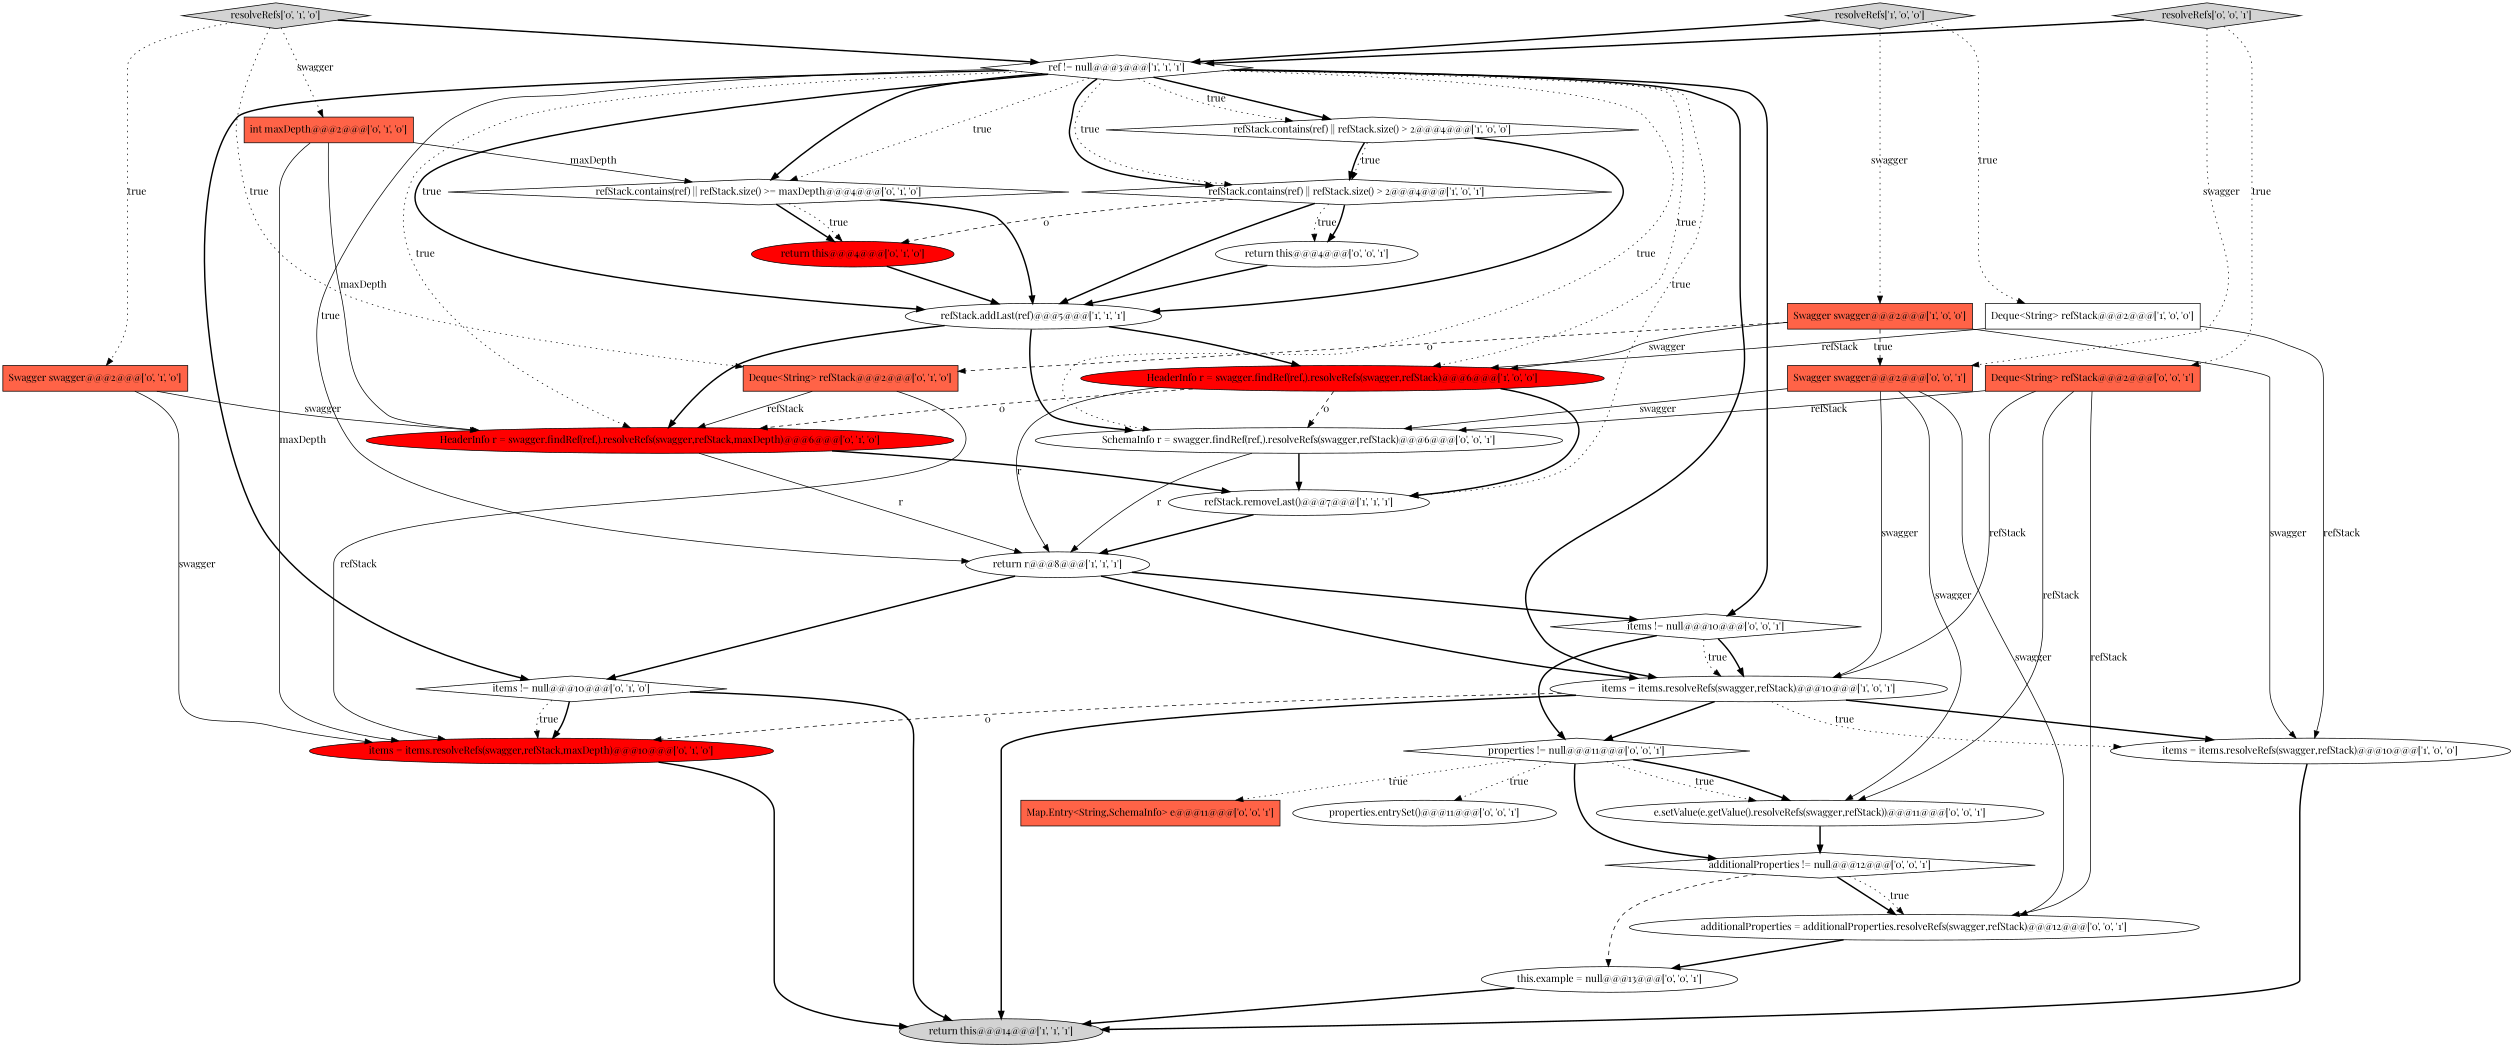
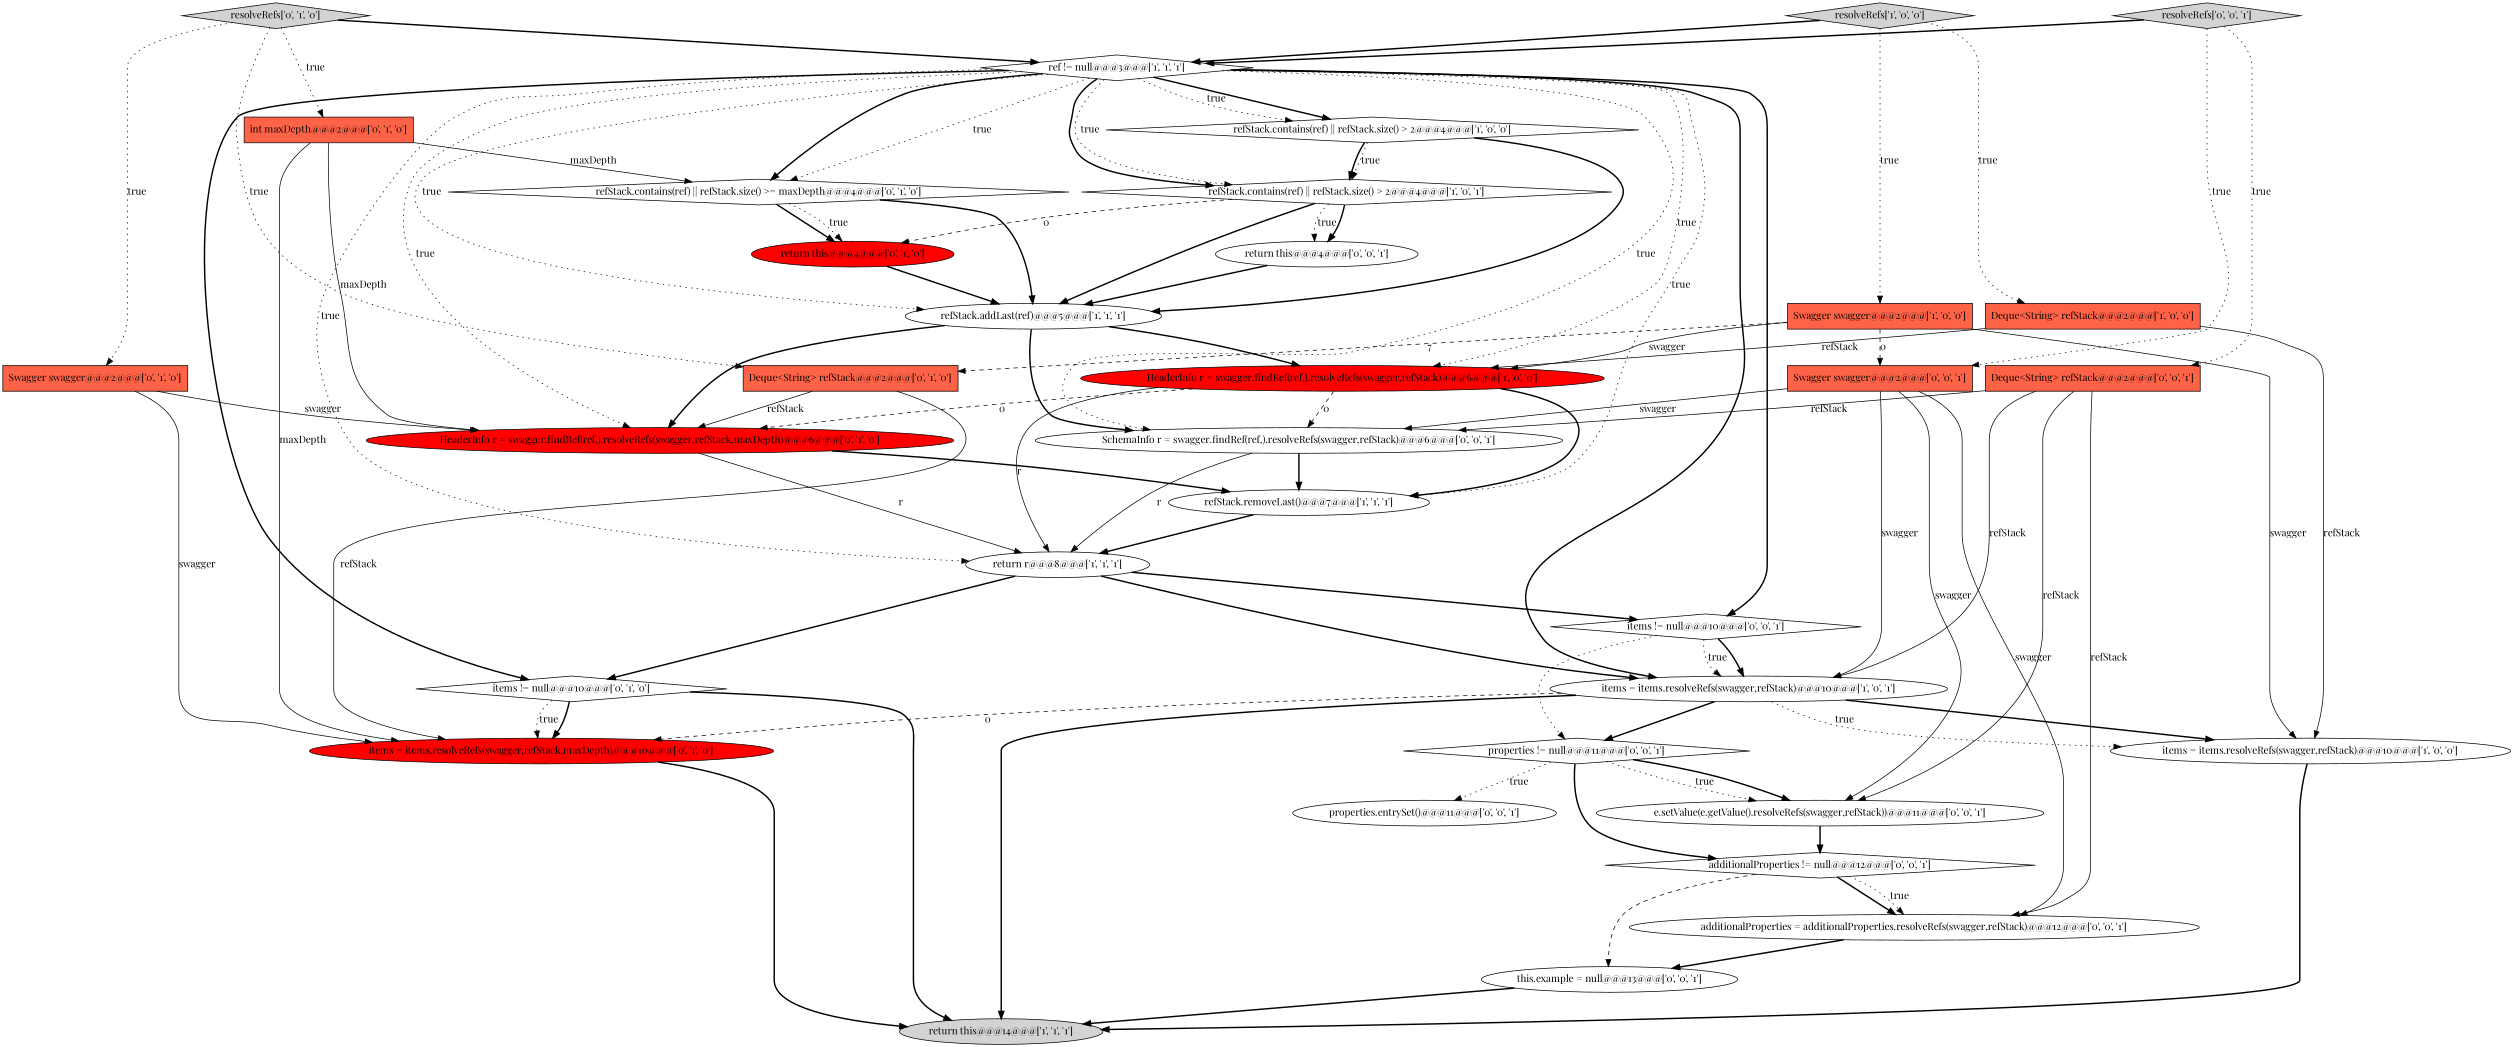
edge "resolveRefs['0', '1', '0']" -> "int maxDepth@@@2@@@['0', '1', '0']": label "swagger" -> "true"
edge "ref != null@@@3@@@['1', '1', '1']" -> "refStack.addLast(ref)@@@5@@@['1', '1', '1']": style bold -> dotted
edge "resolveRefs['1', '0', '0']" -> "Swagger swagger@@@2@@@['1', '0', '0']": label "swagger" -> "true"
edge "resolveRefs['0', '0', '1']" -> "Swagger swagger@@@2@@@['0', '0', '1']": label "swagger" -> "true"
edge "ref != null@@@3@@@['1', '1', '1']" -> "return r@@@8@@@['1', '1', '1']": style solid -> dotted
node "Deque<String> refStack@@@2@@@['1', '0', '0']": fillcolor white -> tomato
edge "Swagger swagger@@@2@@@['1', '0', '0']" -> "Deque<String> refStack@@@2@@@['0', '1', '0']": label "0" -> "7"
edge "Swagger swagger@@@2@@@['1', '0', '0']" -> "Swagger swagger@@@2@@@['0', '0', '1']": label "true" -> "0"
edge "items != null@@@10@@@['0', '0', '1']" -> "properties != null@@@11@@@['0', '0', '1']": style bold -> dotted
node "Map.Entry<String,SchemaInfo> e@@@11@@@['0', '0', '1']": removed
